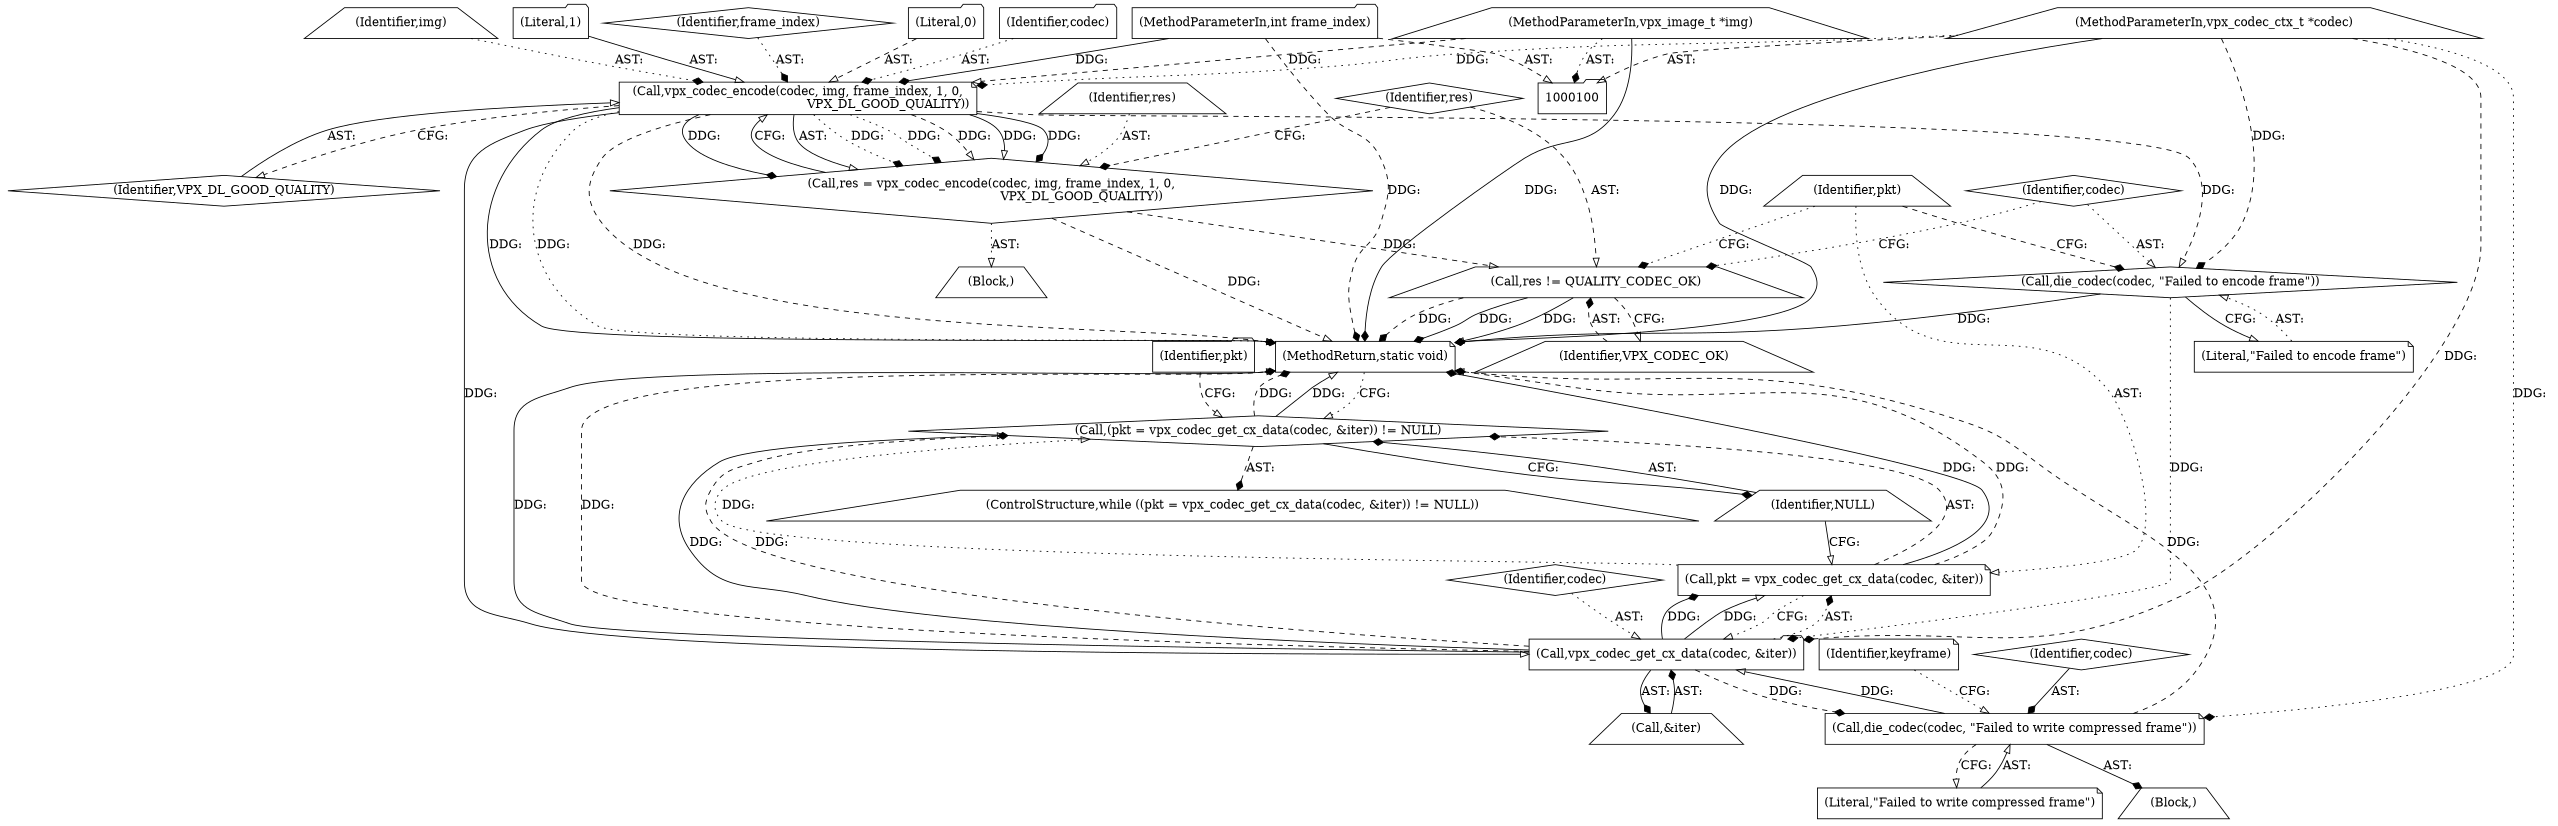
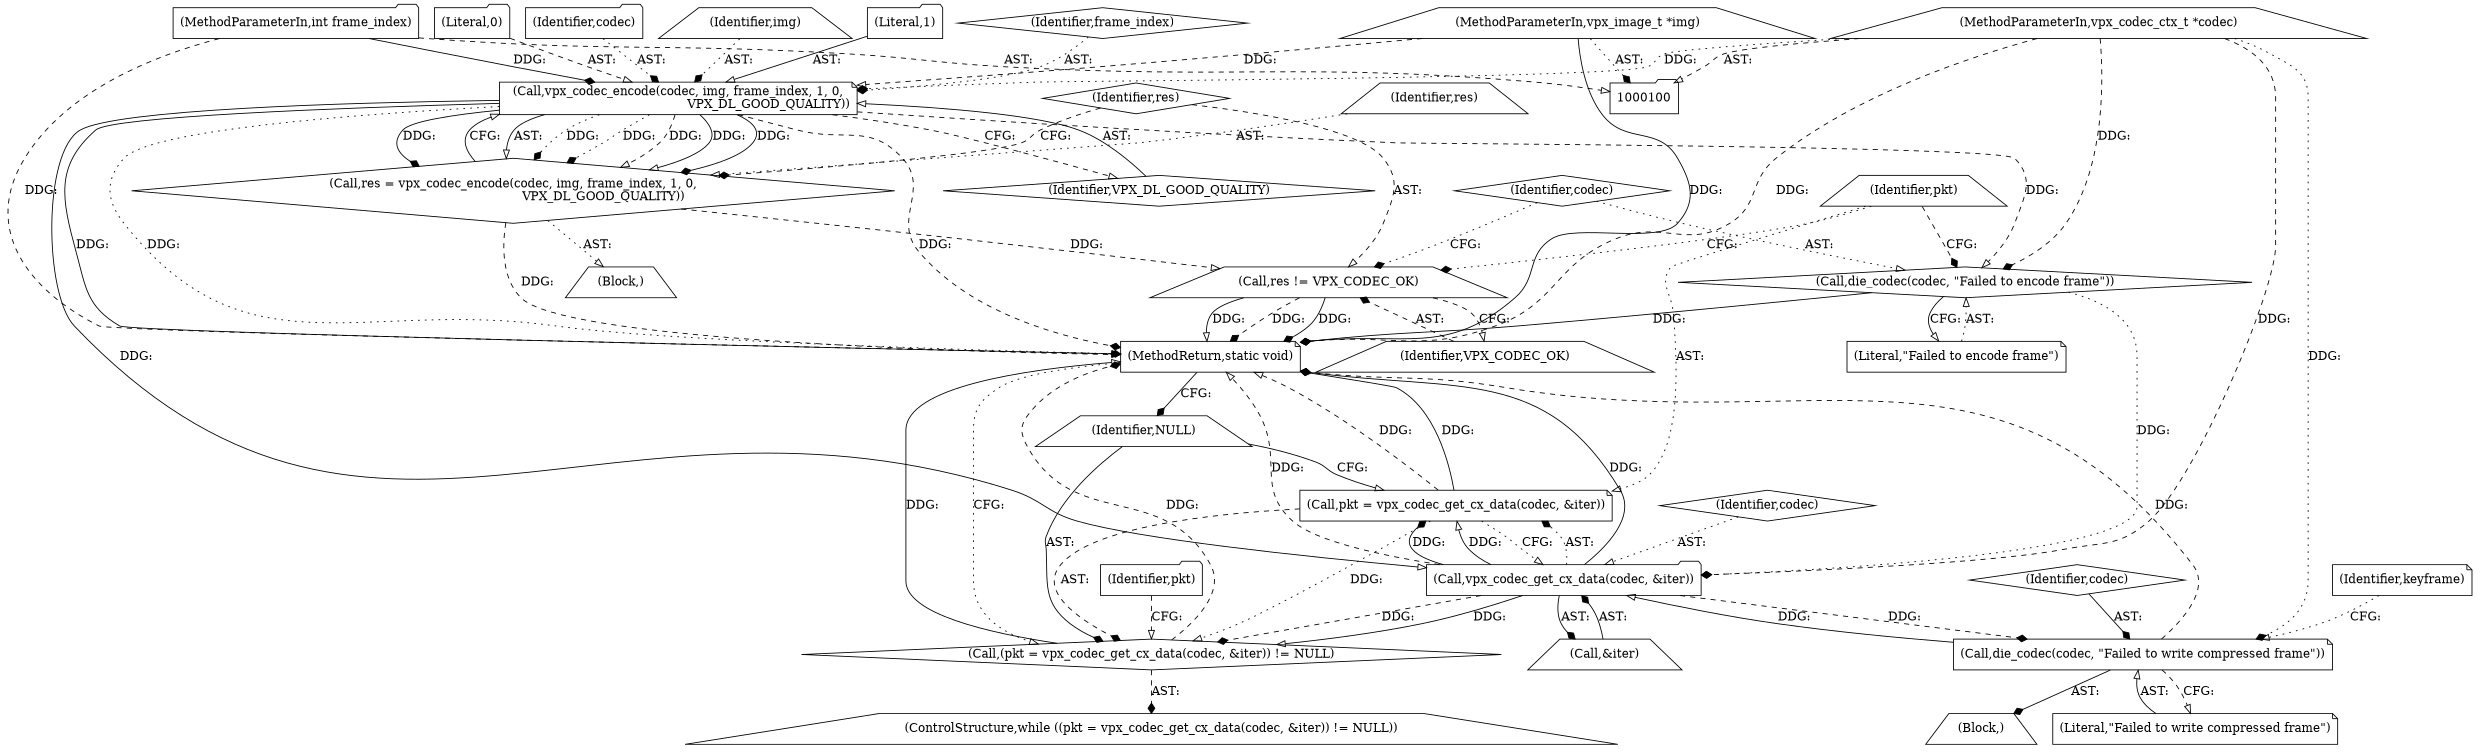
edge "(MethodParameterIn,vpx_codec_ctx_t *codec)" -> "(MethodReturn,static void)": style solid -> dashed
node "(Call,res != QUALITY_CODEC_OK)": label "(Call,res != QUALITY_CODEC_OK)" -> "(Call,res != VPX_CODEC_OK)"
edge "(Call,(pkt = vpx_codec_get_cx_data(codec, &iter)) != NULL)" -> "(Identifier,NULL)": now "(MethodReturn,static void)" -> "(Identifier,NULL)"
